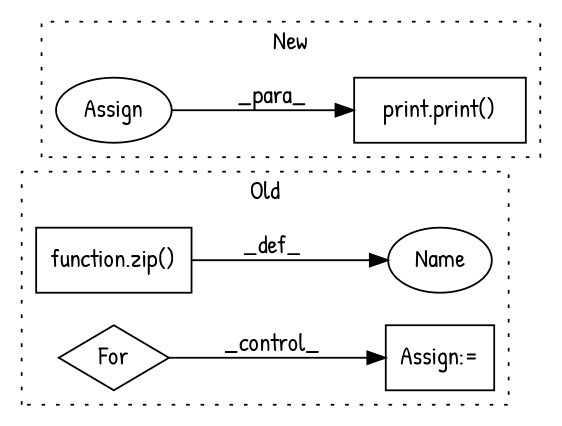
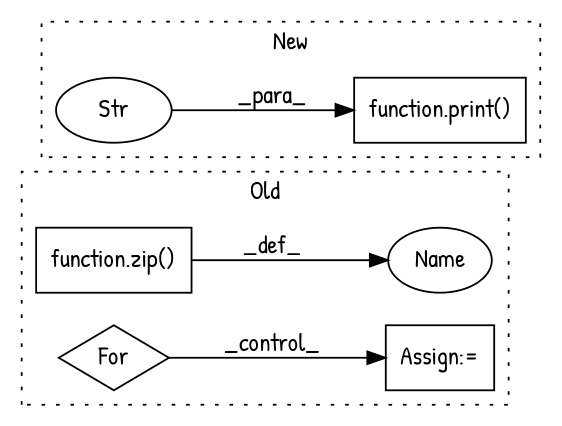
node "Assign": label "Assign" -> "Str"
node "print.print()": label "print.print()" -> "function.print()"
